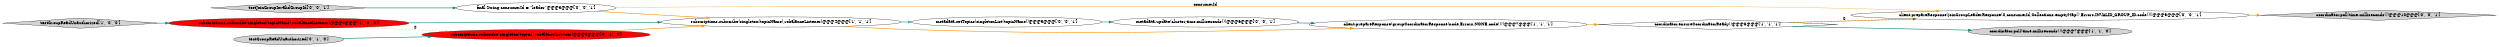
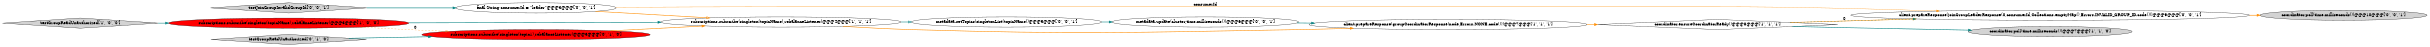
node "coordinator.poll(time.milliseconds())@@@10@@@['0', '0', '1']": shape diamond -> ellipse
node "testGroupReadUnauthorized['0', '1', '0']": shape ellipse -> diamond
